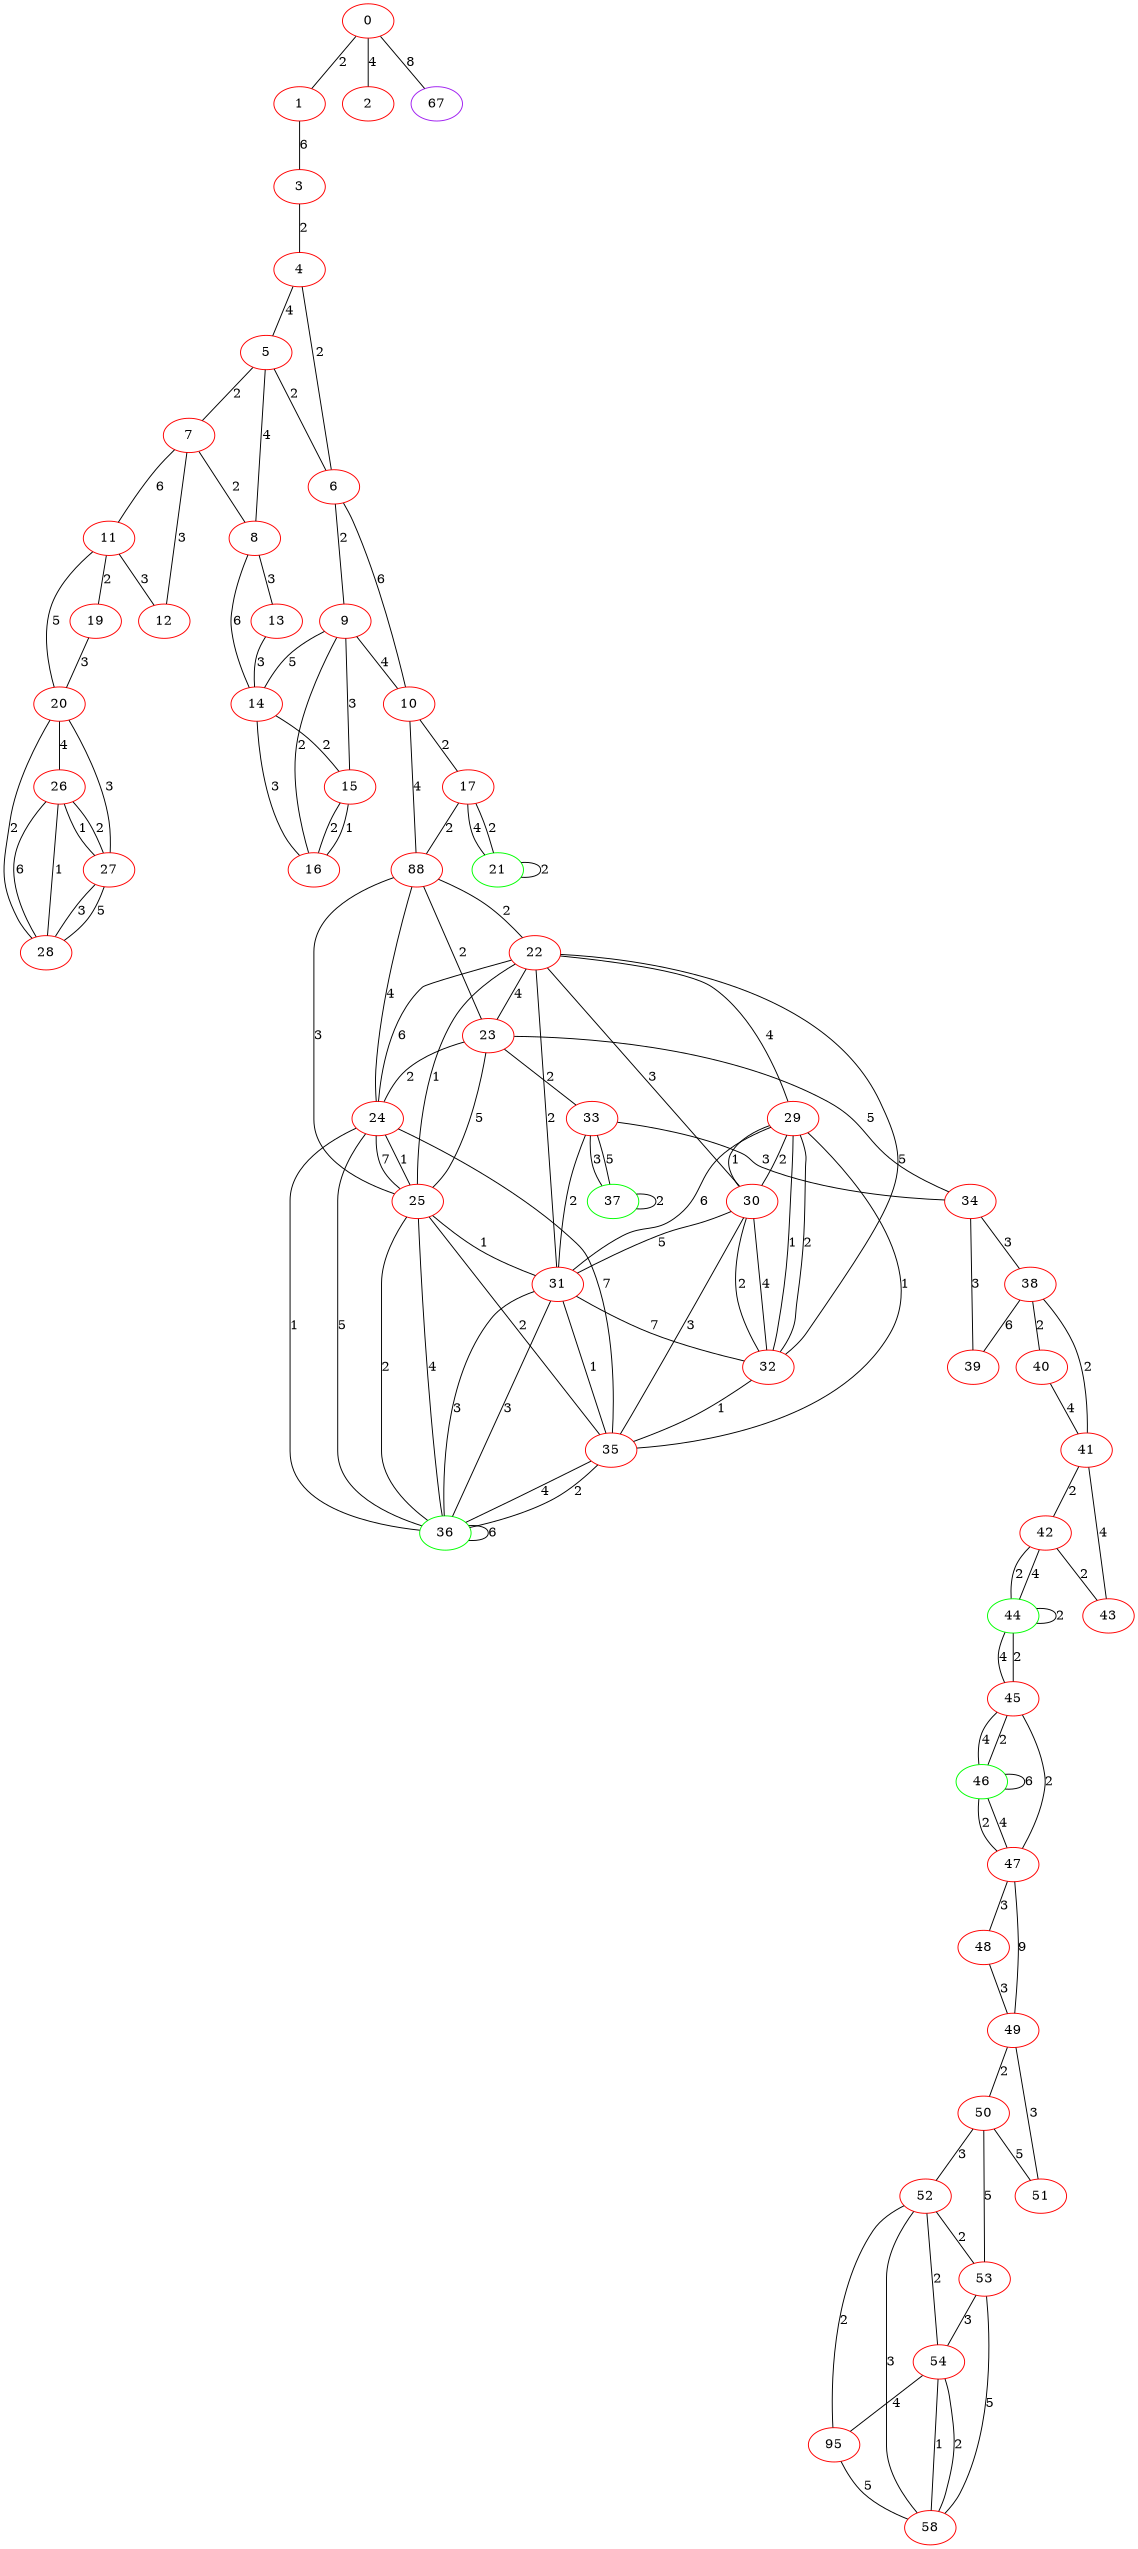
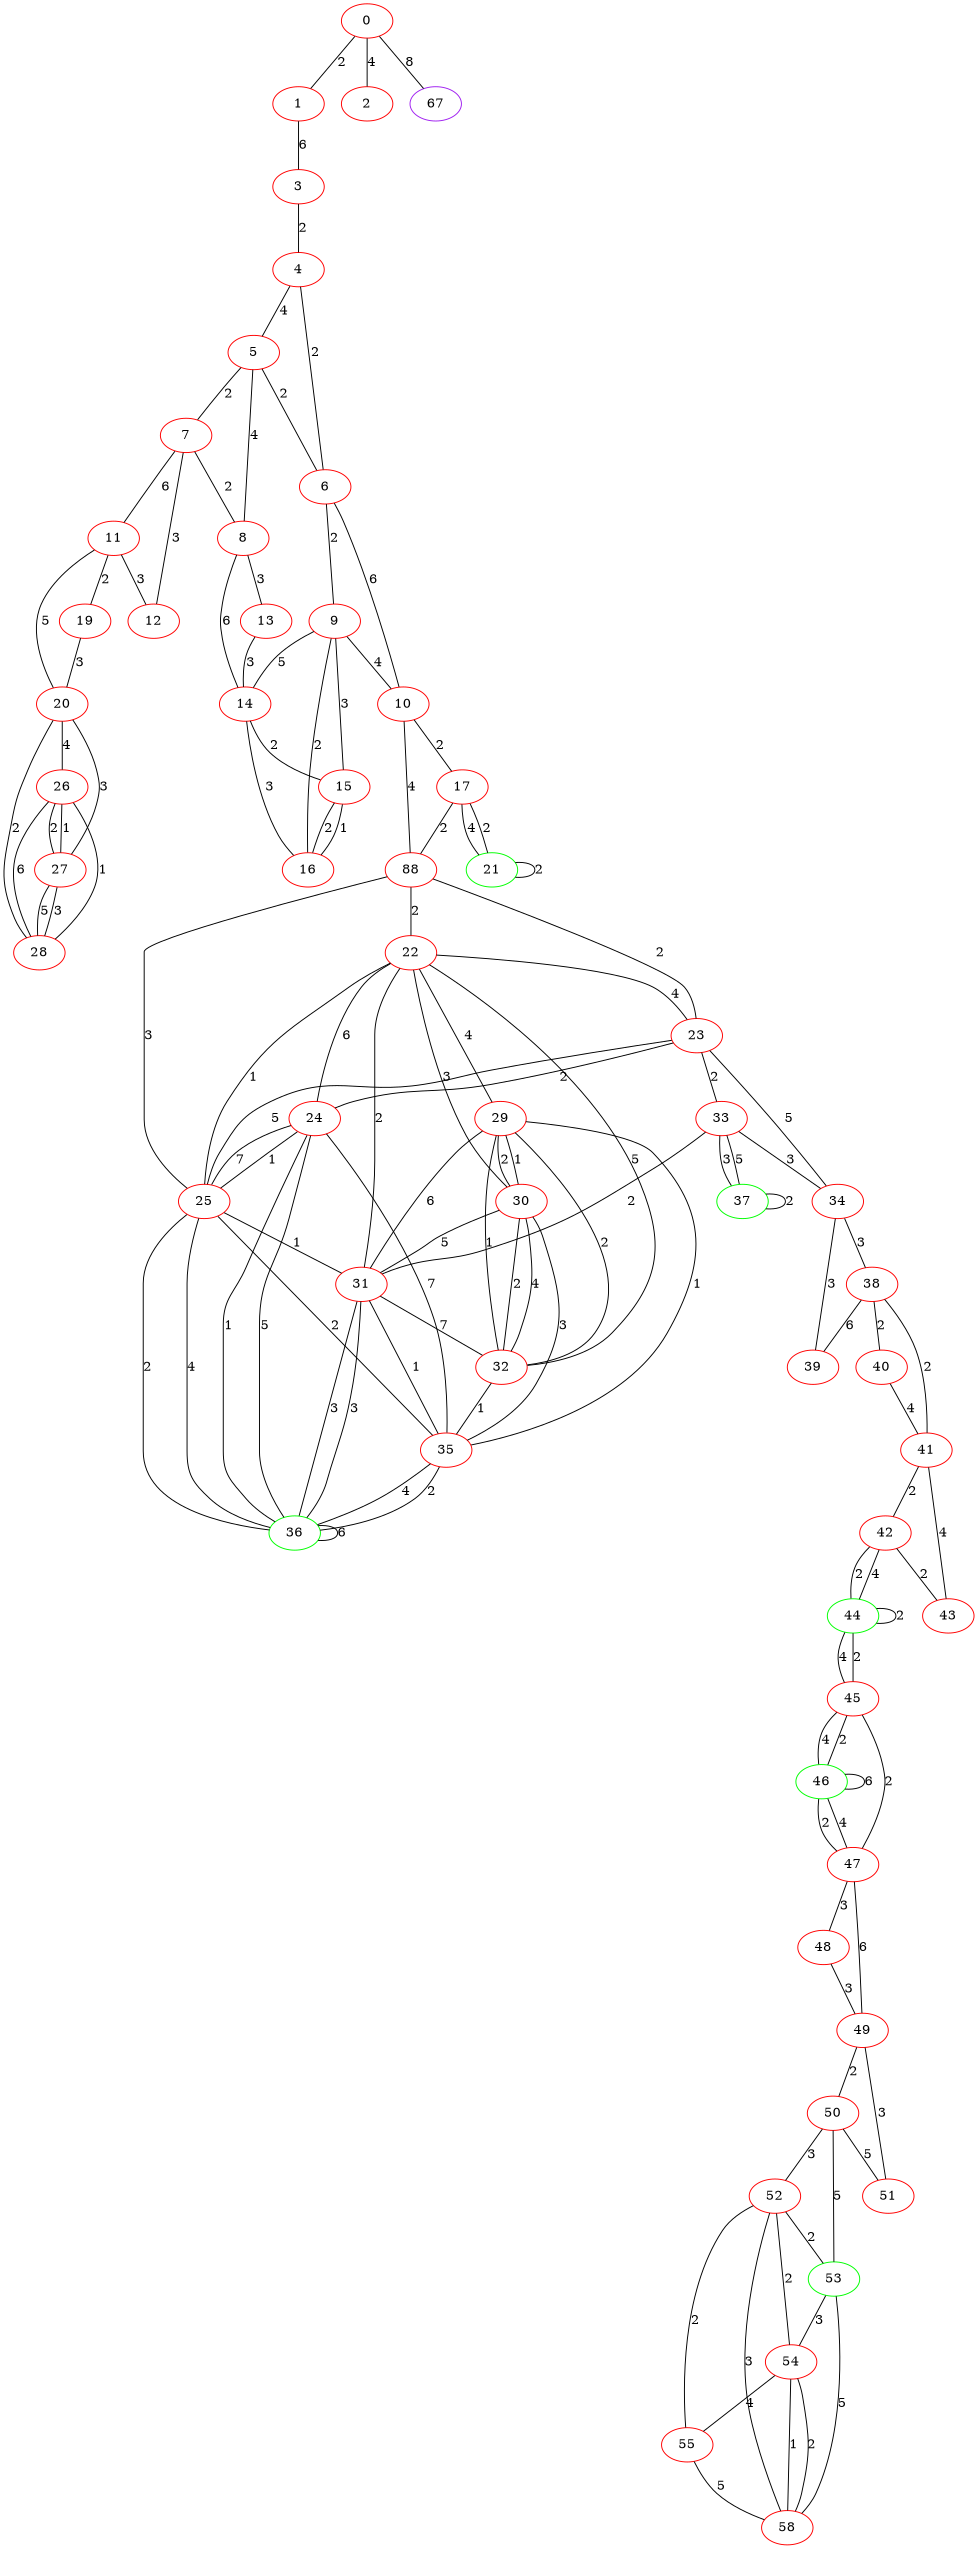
edge "88" -- "24": removed, label "4"
edge "47" -- "49": label "9" -> "6"
node "53": color red -> green
node "95": label "95" -> "55"
